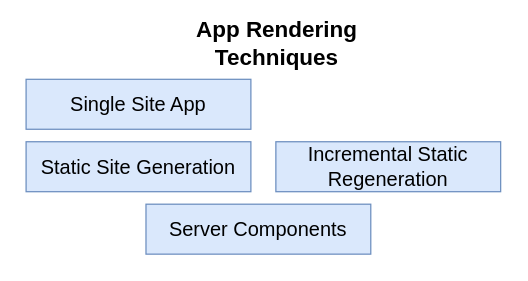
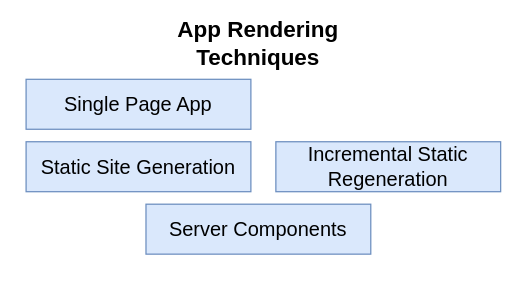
node "App Rendering Techniques": moved (277, 44) -> (258, 44)
node "Single Site App": label "Single Site App" -> "Single Page App"
